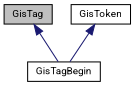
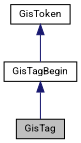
edge "GisTagBegin" -> "GisTag": reversed
